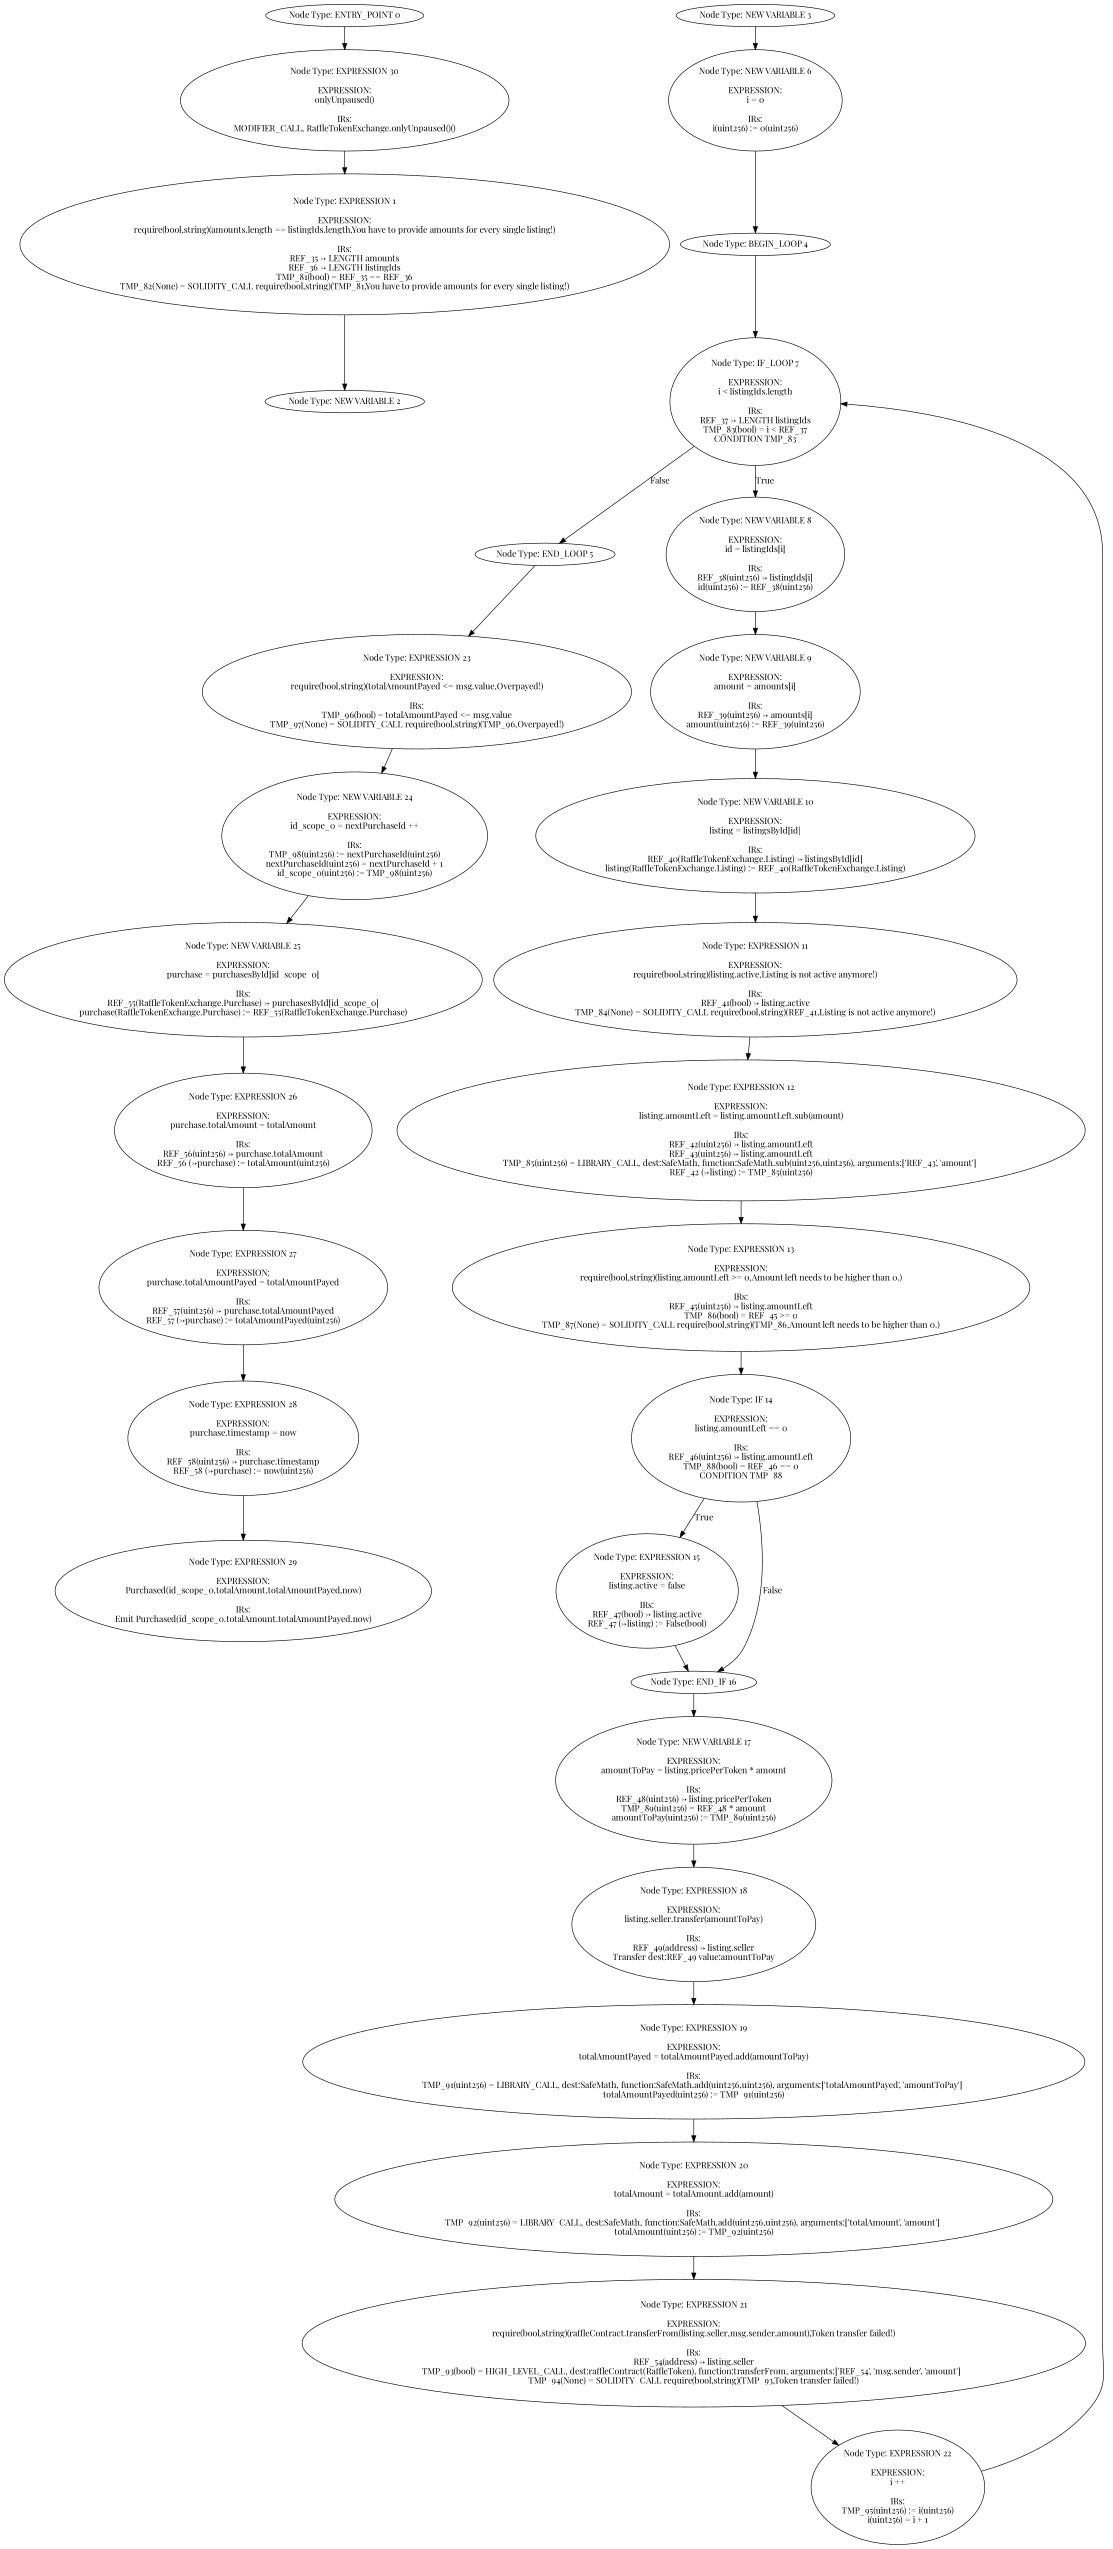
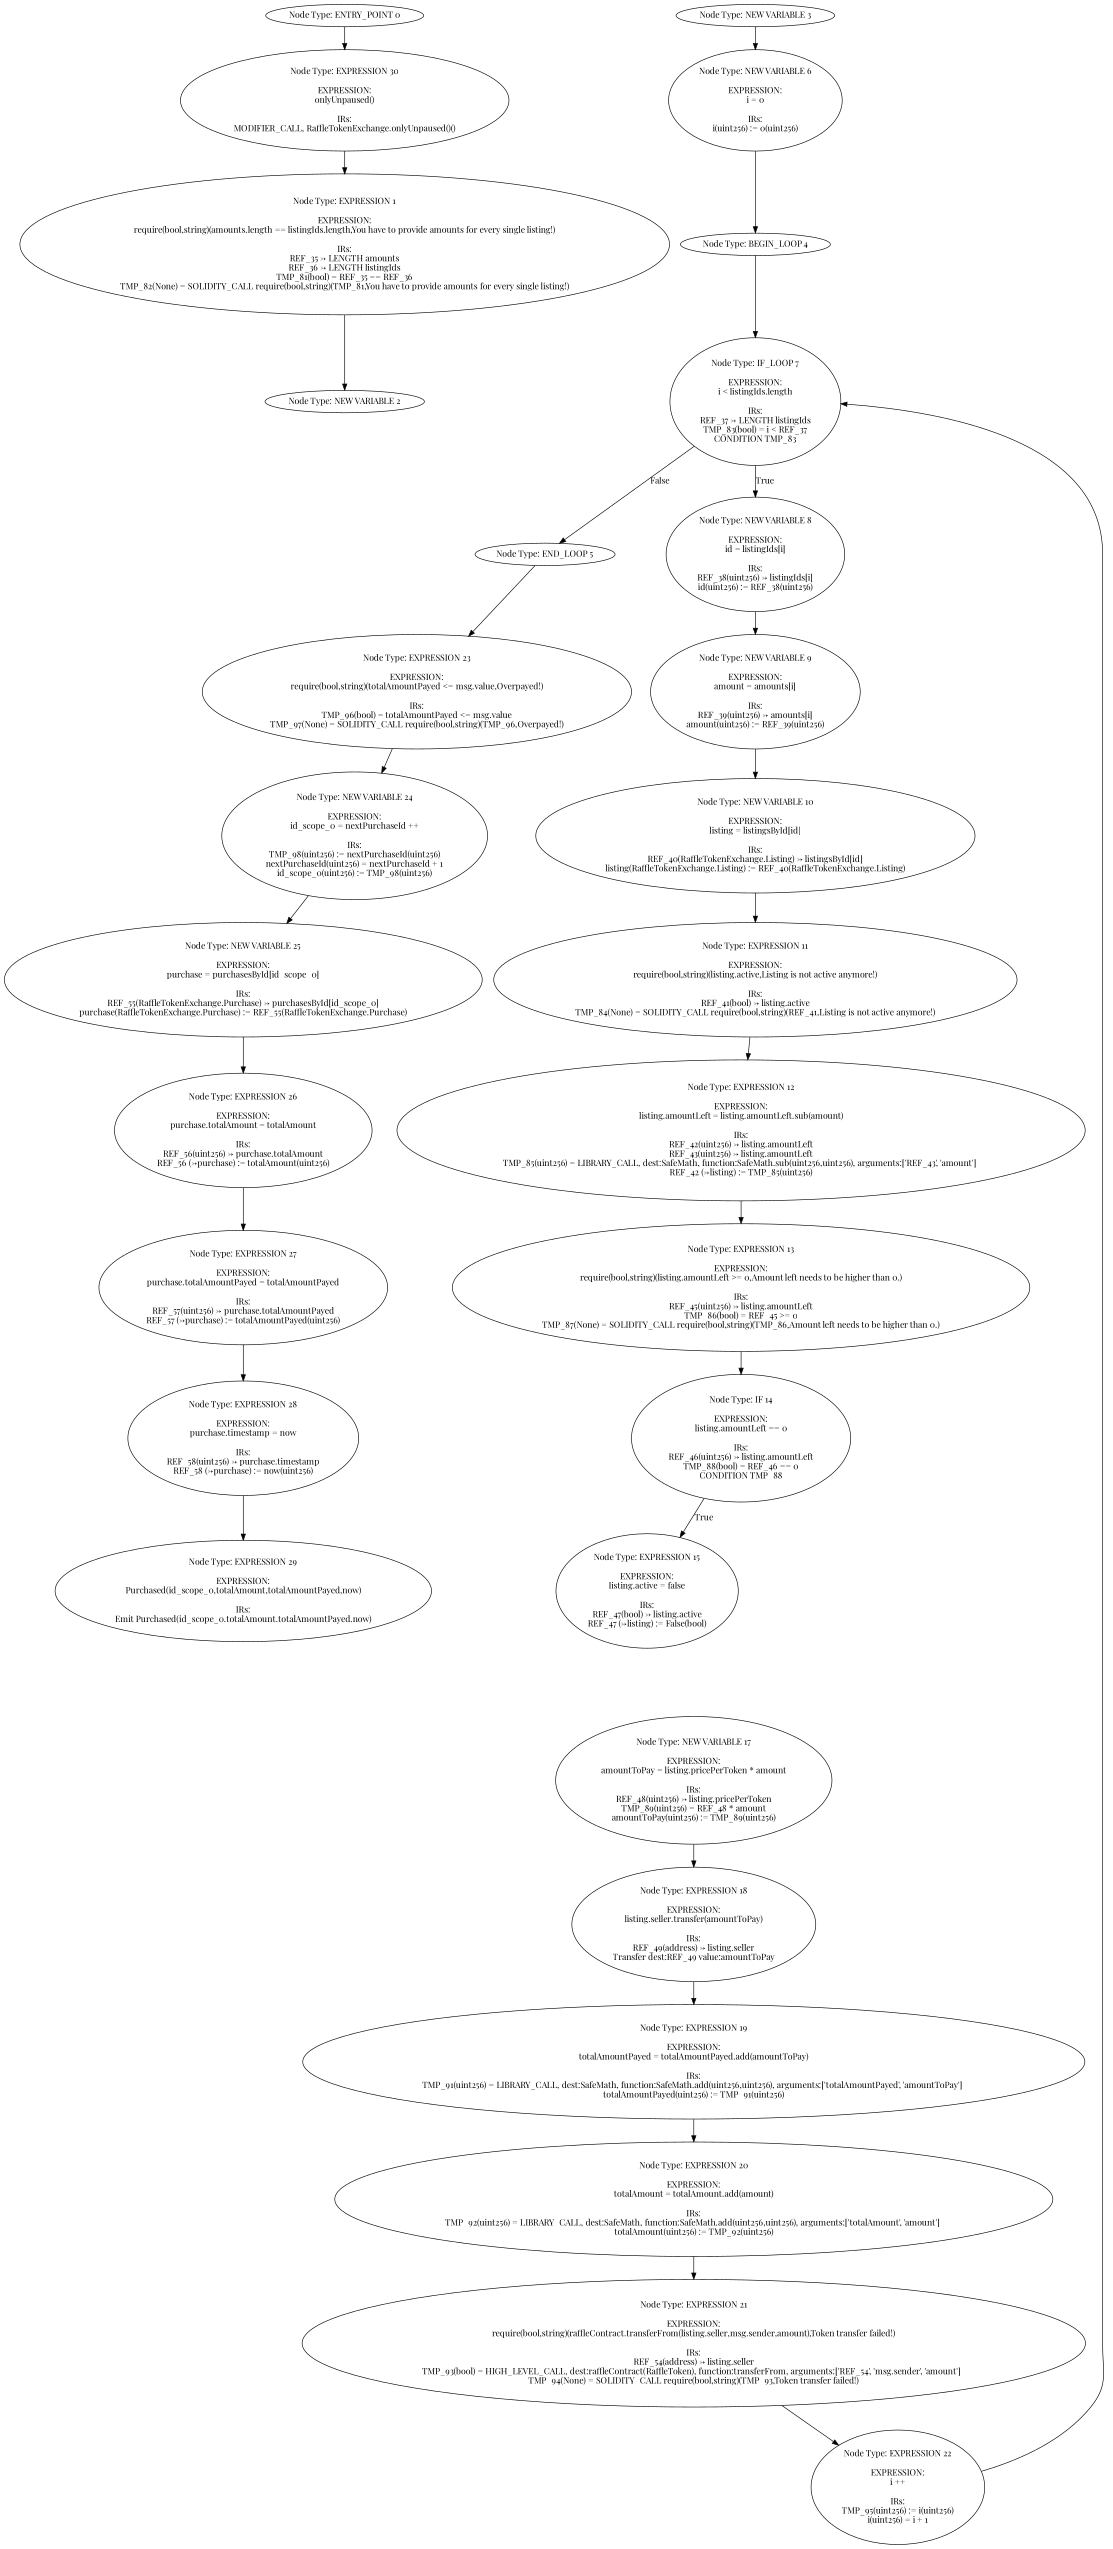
node "Node Type: END_IF 16": removed
